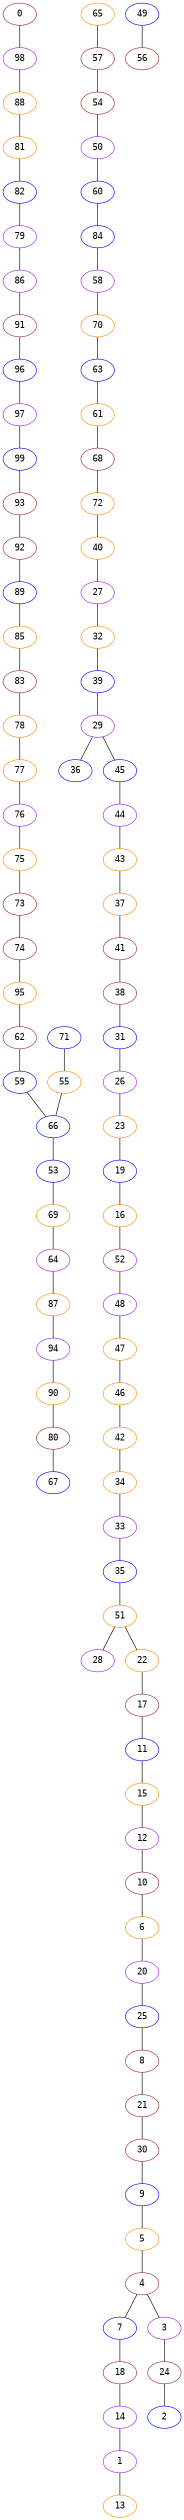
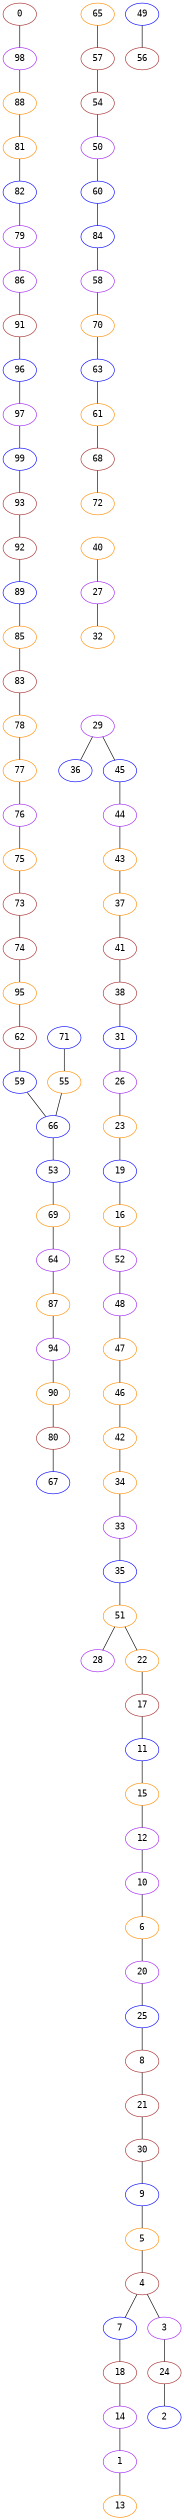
edge "72" -- "40": removed
node "39": removed
node "10": color brown -> purple
